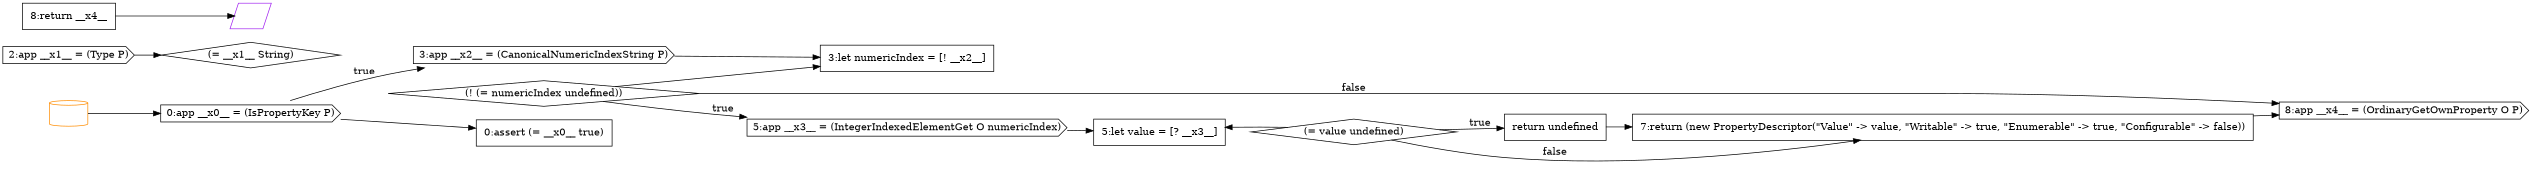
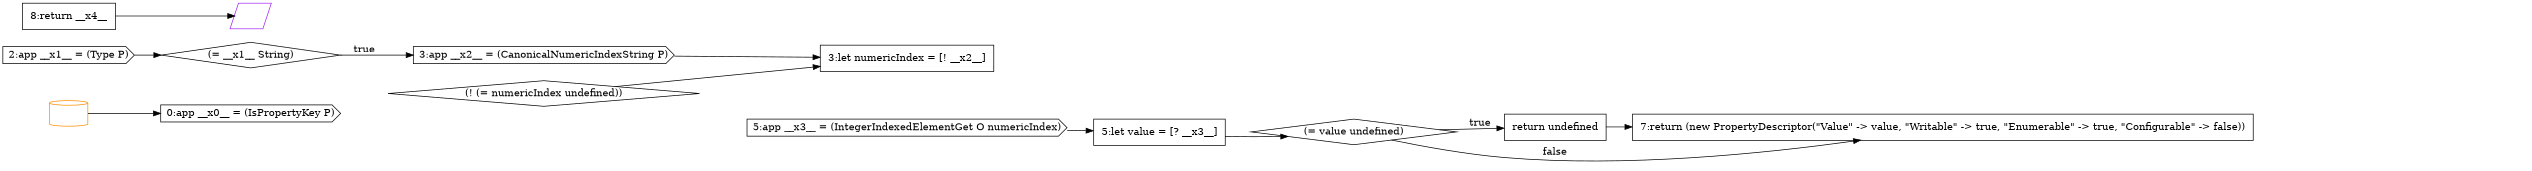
edge "0:app __x0__ = (IsPropertyKey P)" -> "3:app __x2__ = (CanonicalNumericIndexString P)": now "(= __x1__ String)" -> "3:app __x2__ = (CanonicalNumericIndexString P)"
edge "(! (= numericIndex undefined))" -> "5:app __x3__ = (IntegerIndexedElementGet O numericIndex)": removed, label "true"
node "8:app __x4__ = (OrdinaryGetOwnProperty O P)": removed
edge "(= value undefined)" -> "5:let value = [? __x3__]": reversed
node "0:assert (= __x0__ true)": removed
